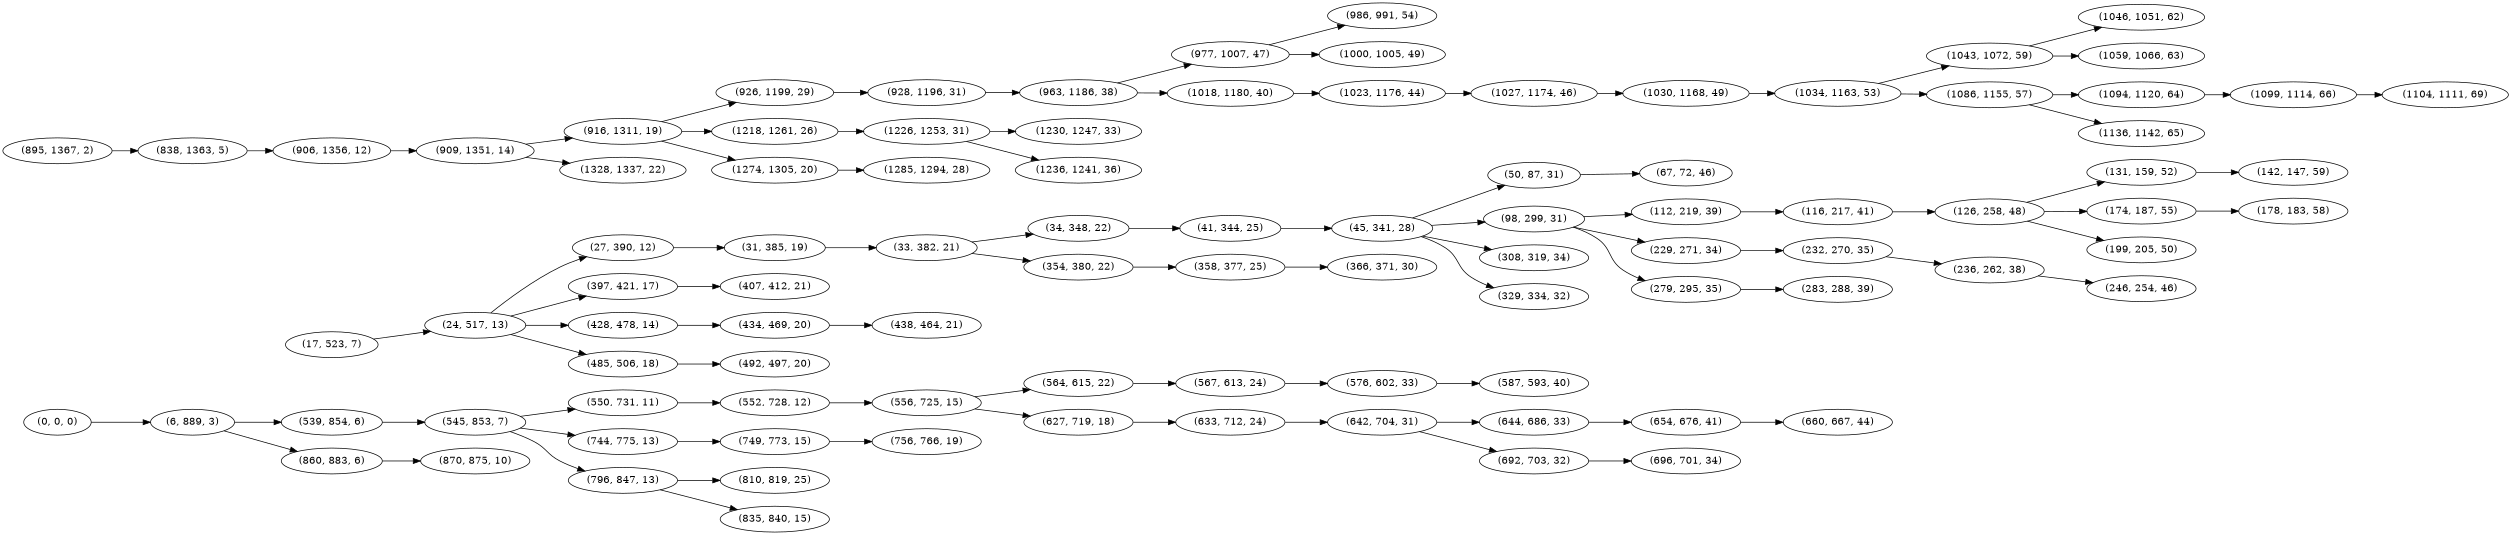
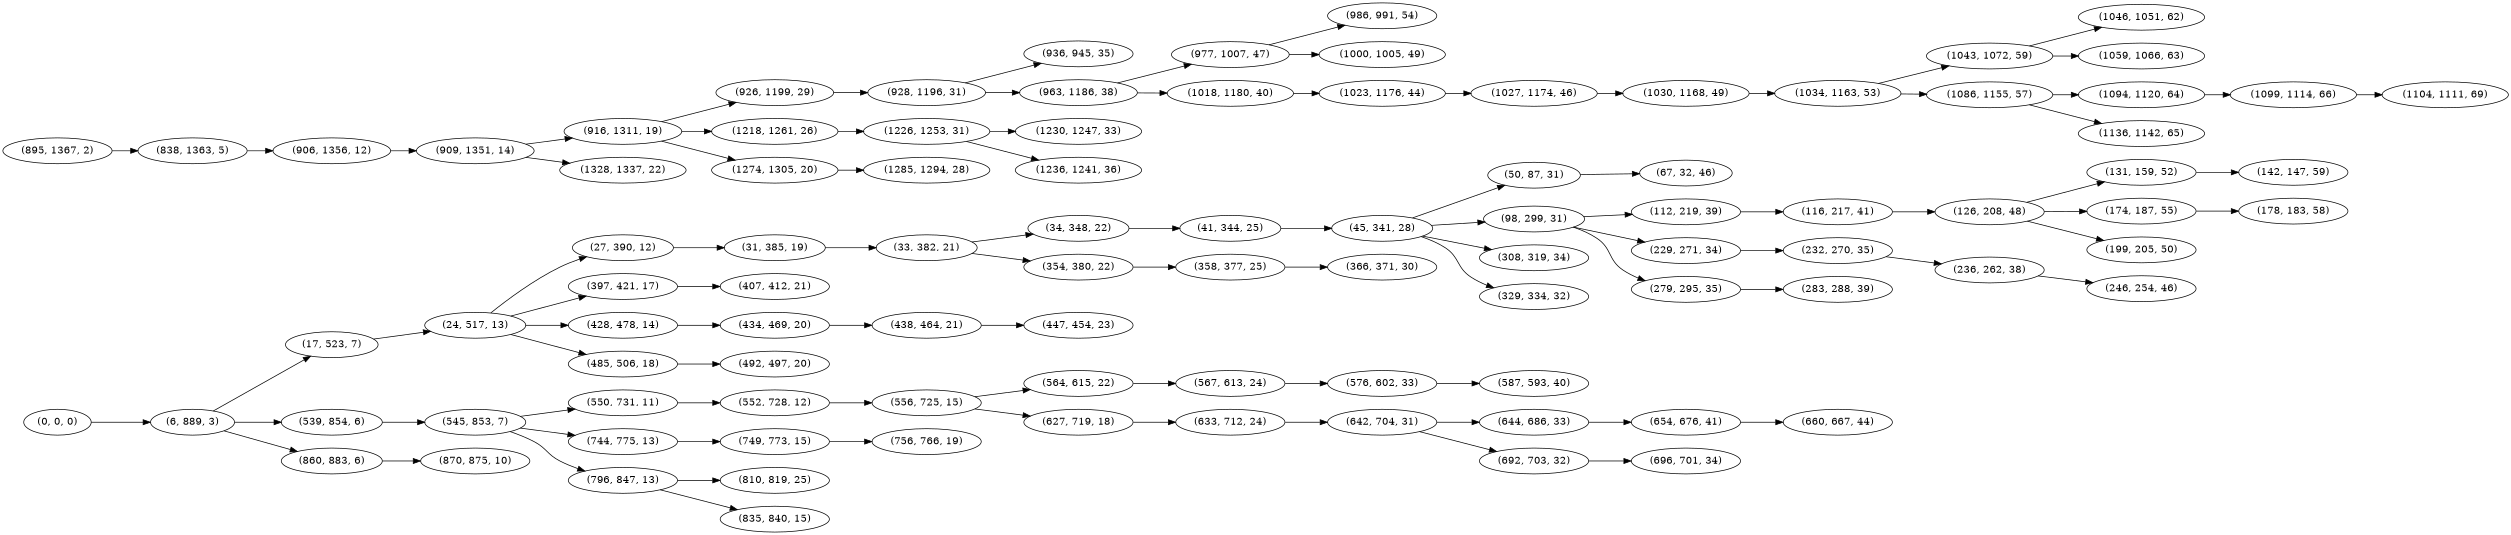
node "(936, 945, 35)": added
node "(67, 72, 46)": label "(67, 72, 46)" -> "(67, 32, 46)"
node "(126, 258, 48)": label "(126, 258, 48)" -> "(126, 208, 48)"
node "(447, 454, 23)": added
edge "(6, 889, 3)" -> "(17, 523, 7)": added
